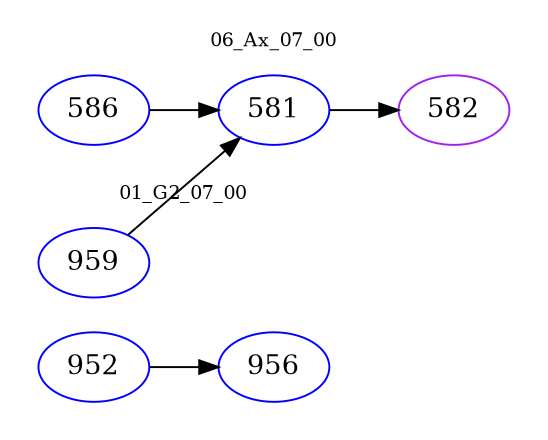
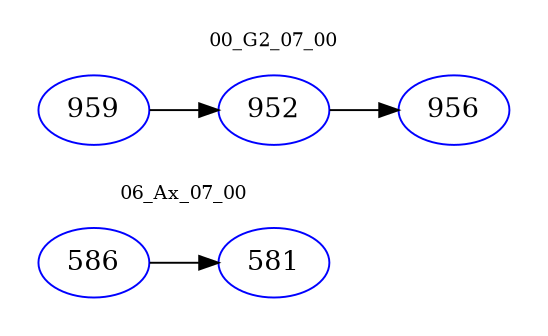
node "582": removed
edge "959" -> "581": now "959" -> "952"
cluster "01_G2_07_00": label "01_G2_07_00" -> "00_G2_07_00"
